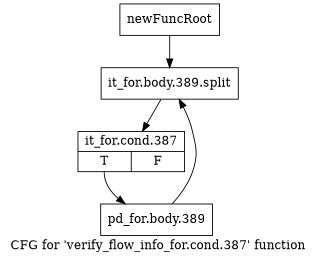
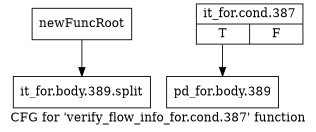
edge "it_for.body.389.split" -> "it_for.cond.387": removed
edge "pd_for.body.389" -> "it_for.body.389.split": removed
